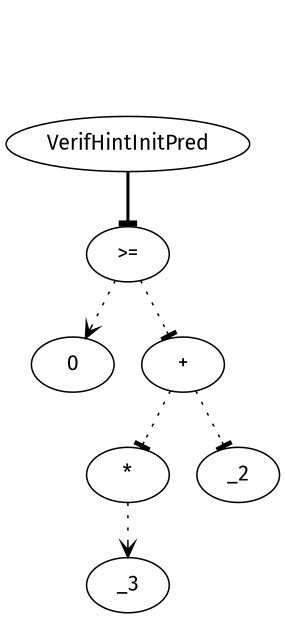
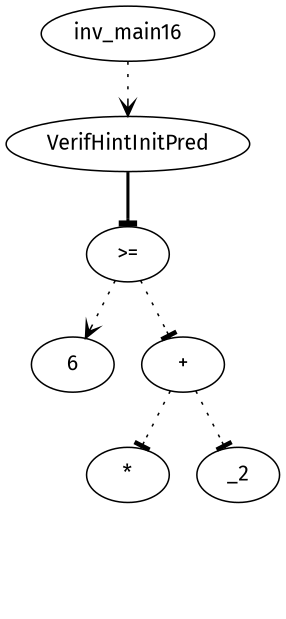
node "inv_main16": added
node "0": label "0" -> "6"
node "_3": removed
